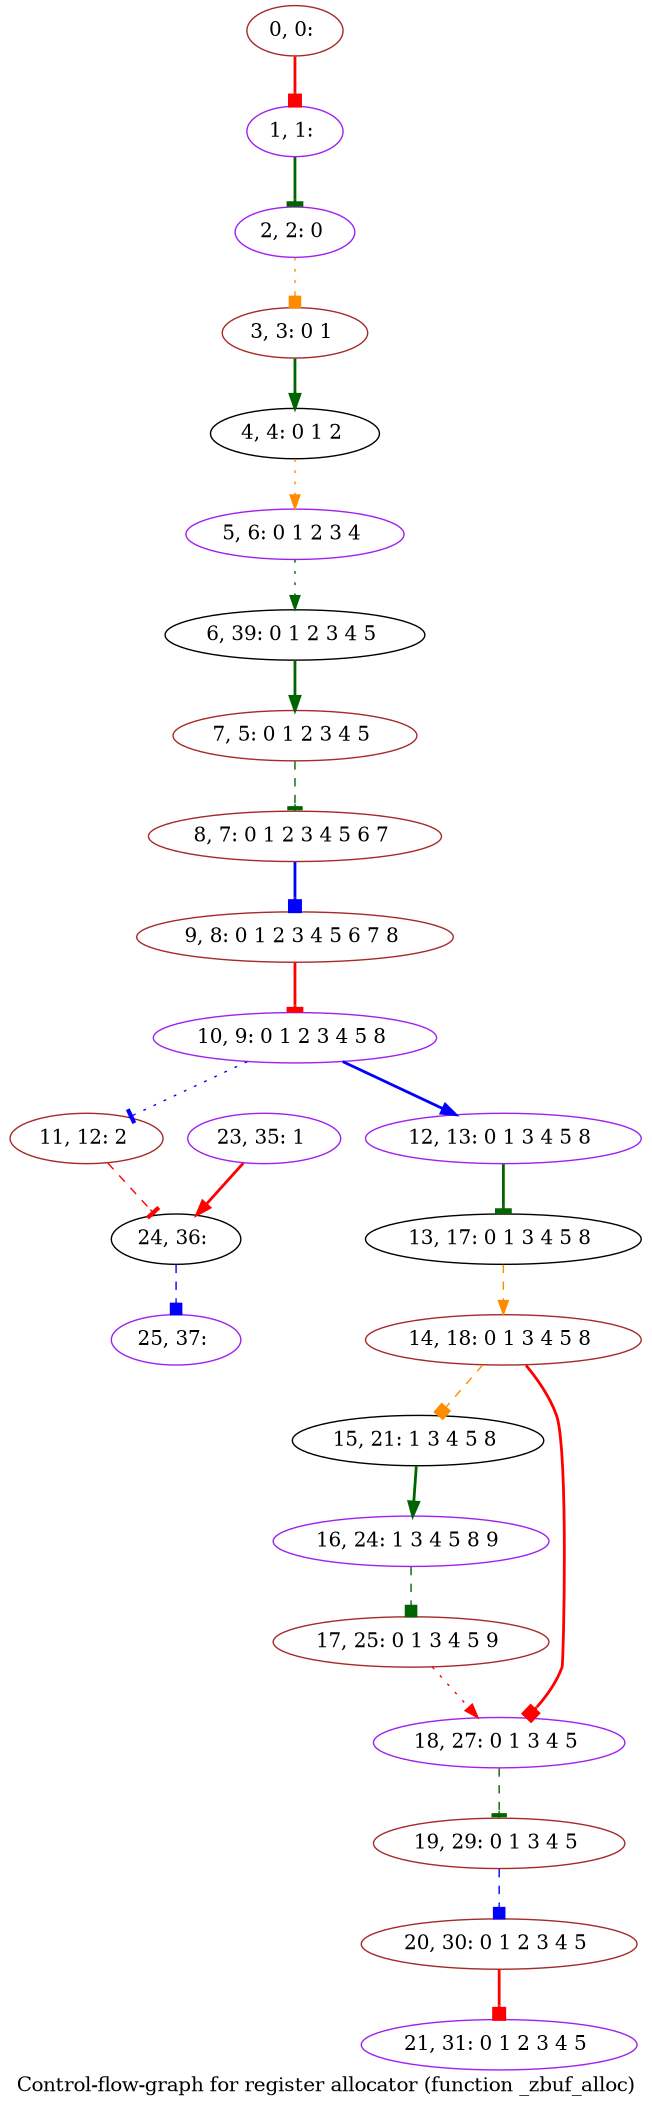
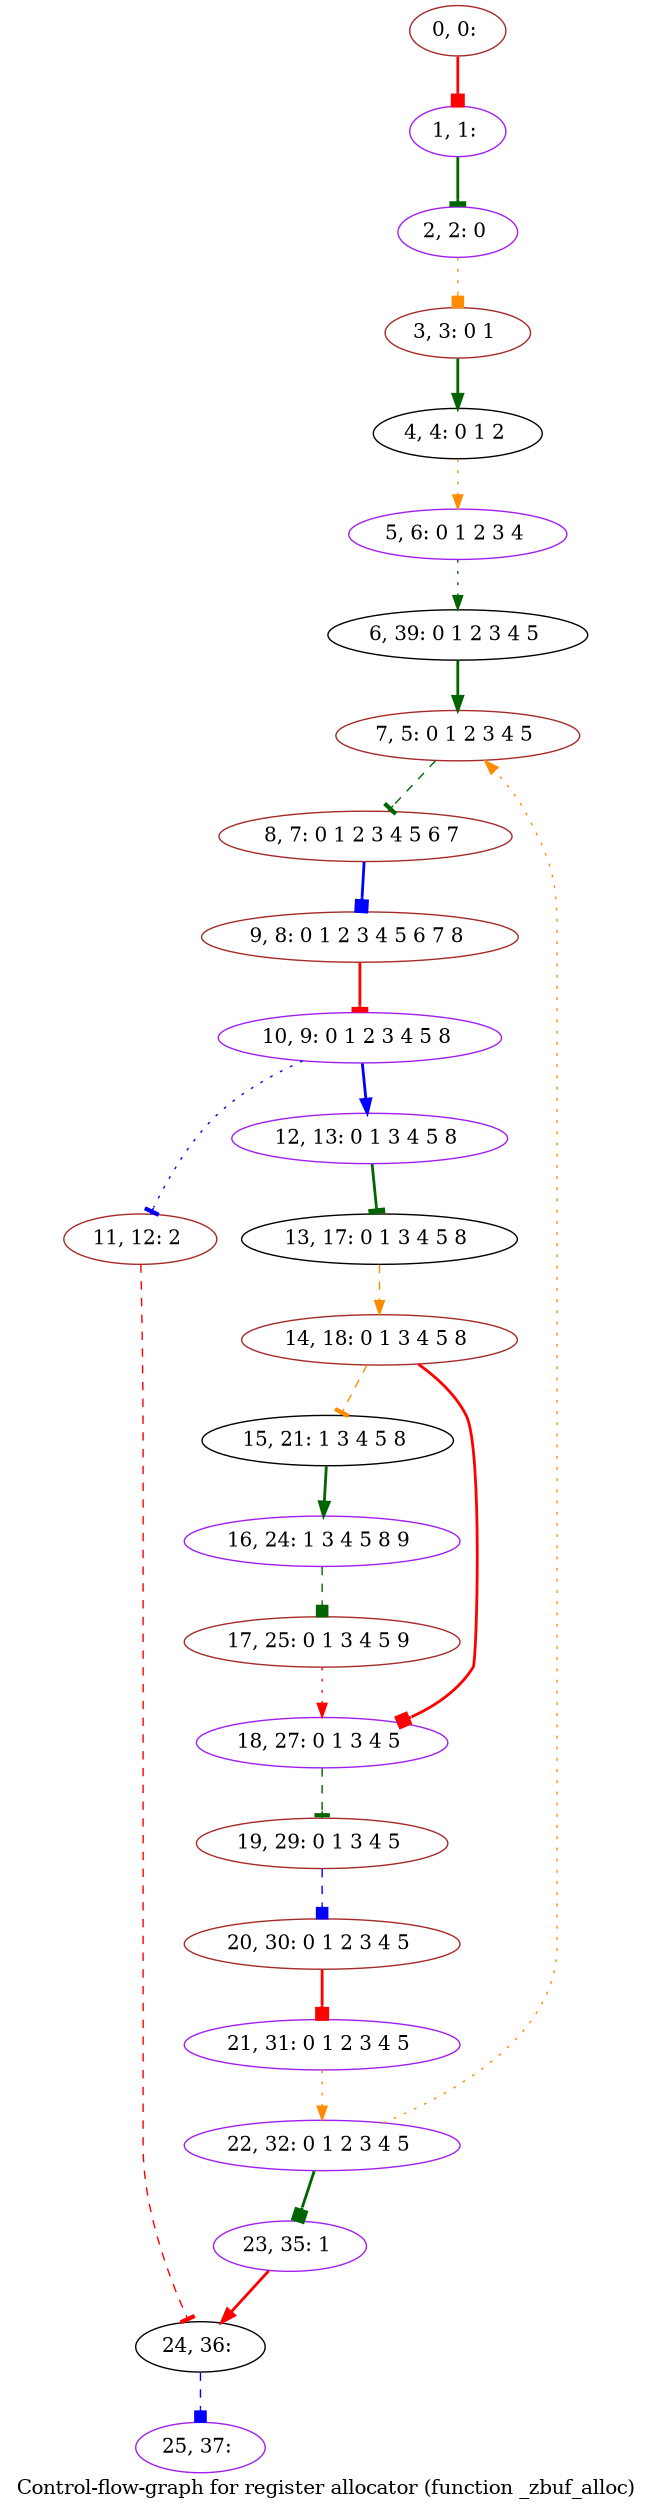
edge "14, 18: 0 1 3 4 5 8" -> "15, 21: 1 3 4 5 8": arrowhead box -> tee
node "22, 32: 0 1 2 3 4 5": added
